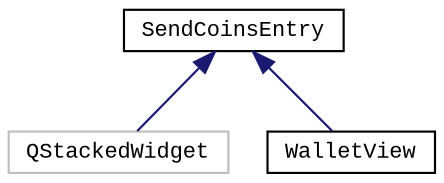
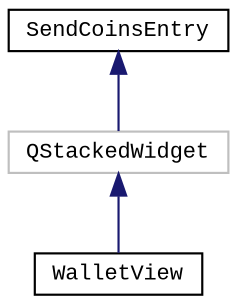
edge "WalletView" -> "SendCoinsEntry": now "WalletView" -> "QStackedWidget"
